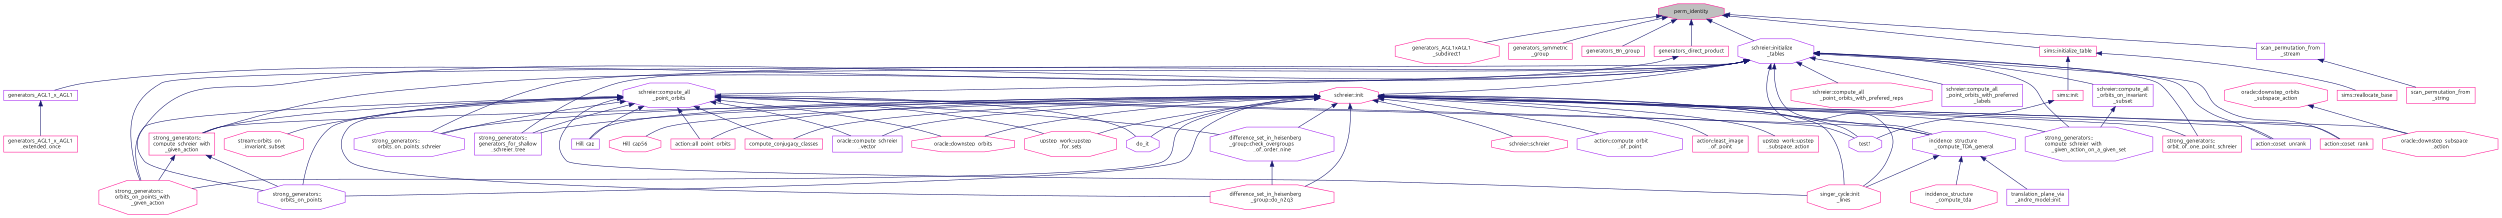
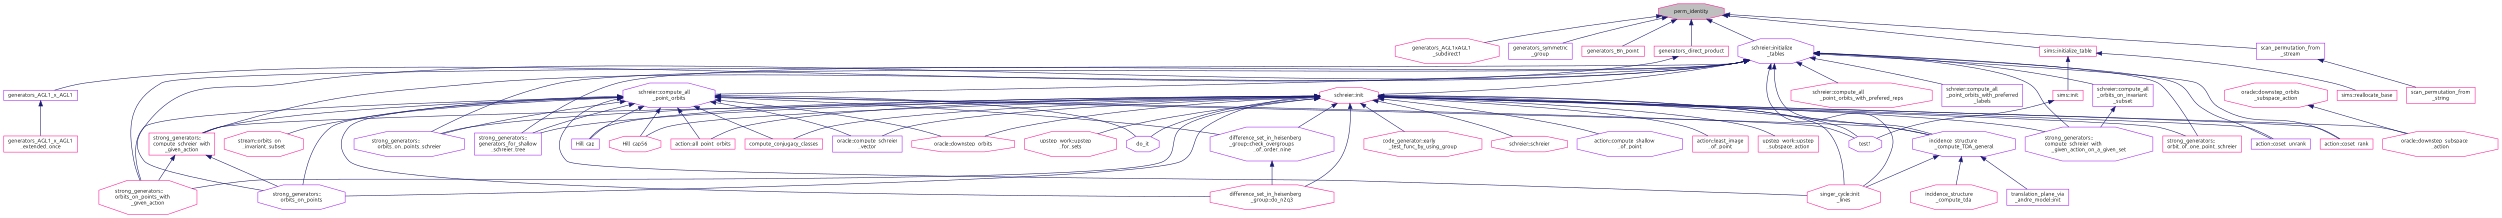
node "generators_symmetric _group": color deeppink -> purple
node "generators_Bn_group": label "generators_Bn_group" -> "generators_Bn_point"
edge "upstep_work::upstep _for_sets" -> "schreier::compute_all _point_orbits": now "Hill_cap56" -> "schreier::compute_all _point_orbits"
node "code_generator::early _test_func_by_using_group": added
node "action::compute_orbit _of_point": label "action::compute_orbit _of_point" -> "action::compute_shallow _of_point"
